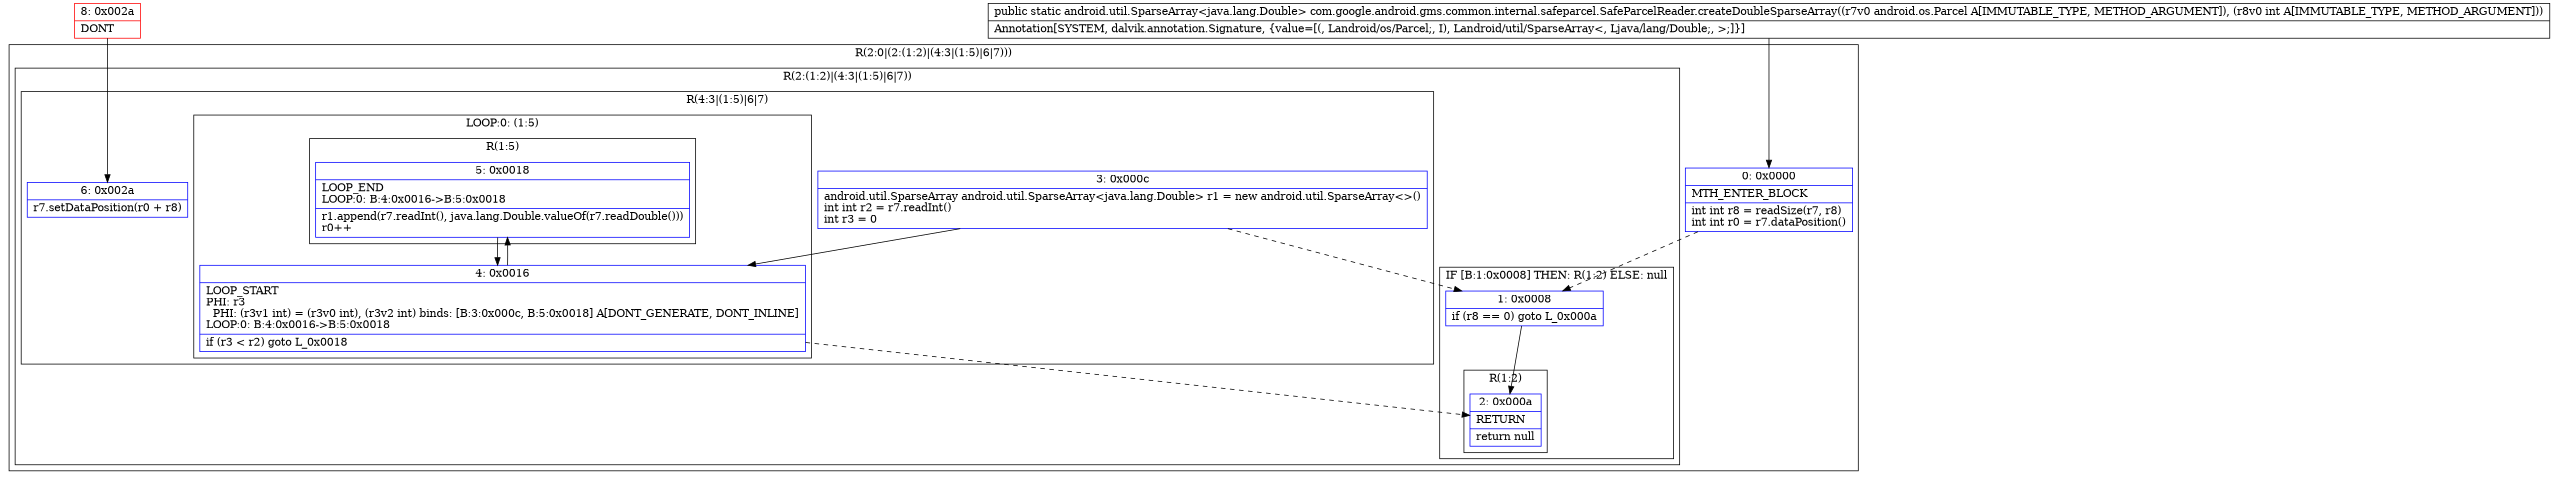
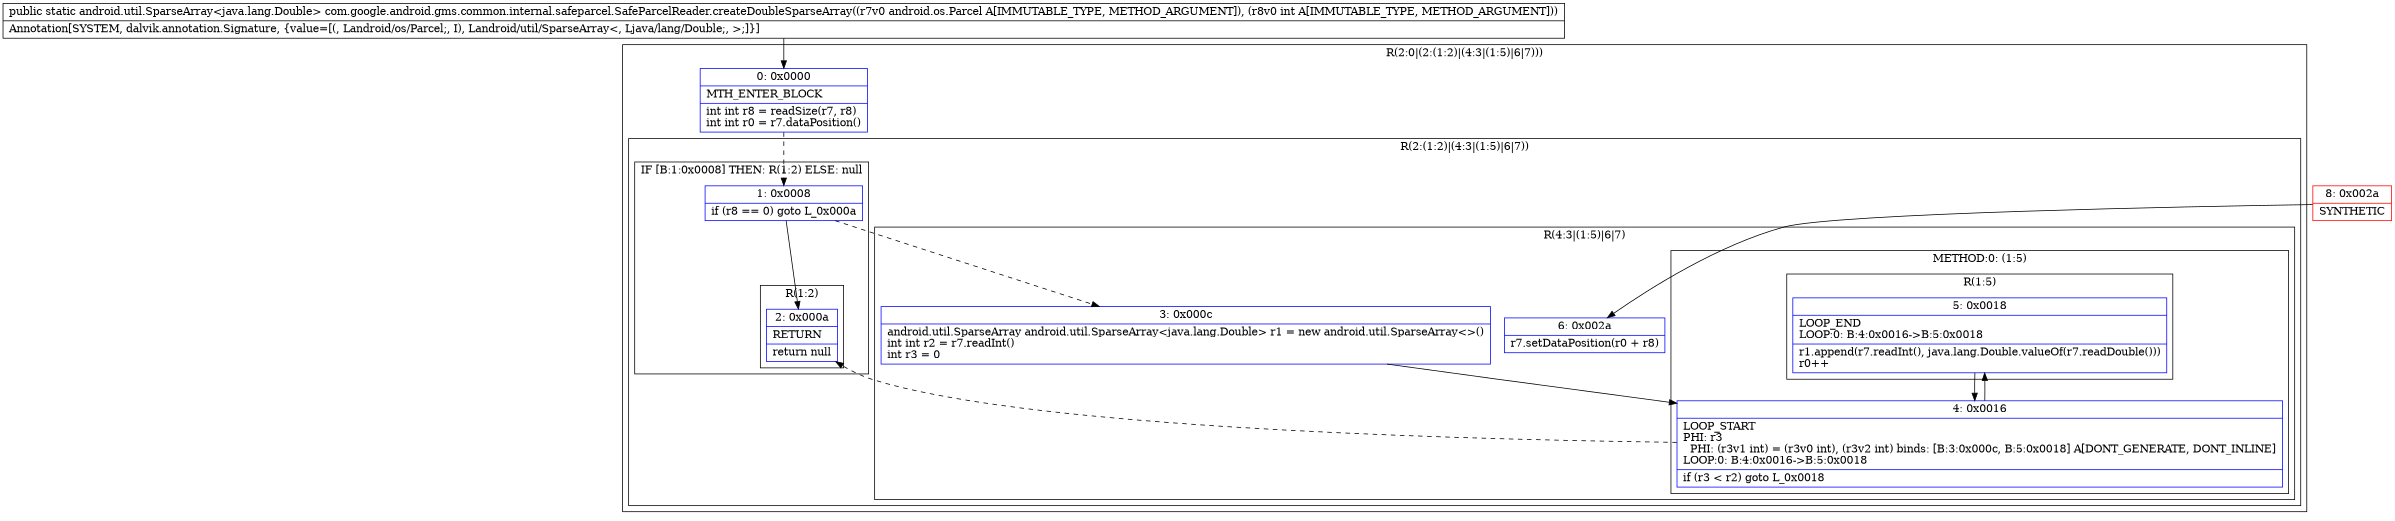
node "8: 0x002a": text "DONT" -> "SYNTHETIC"
cluster "LOOP:0: (1:5)": label "LOOP:0: (1:5)" -> "METHOD:0: (1:5)"
edge "3: 0x000c" -> "1: 0x0008": reversed
